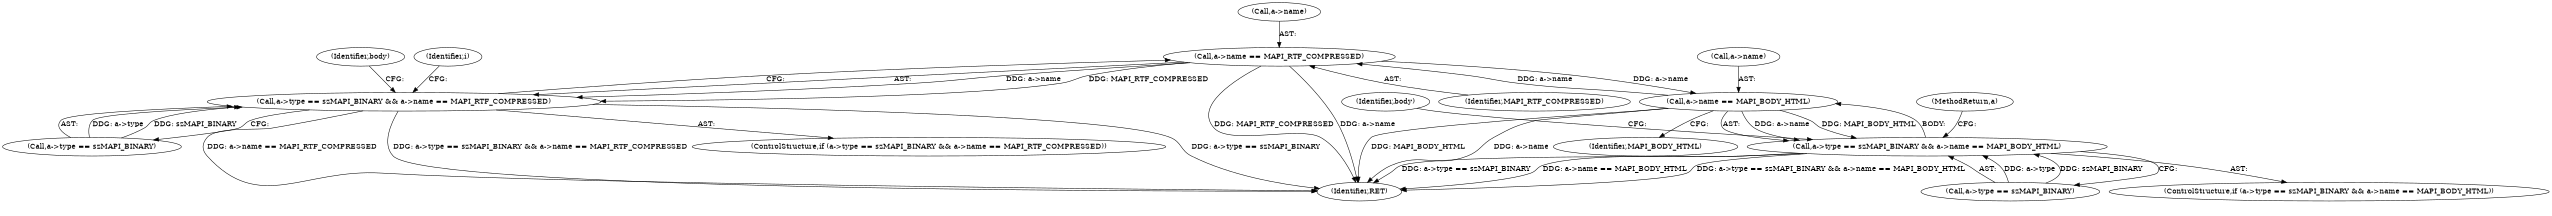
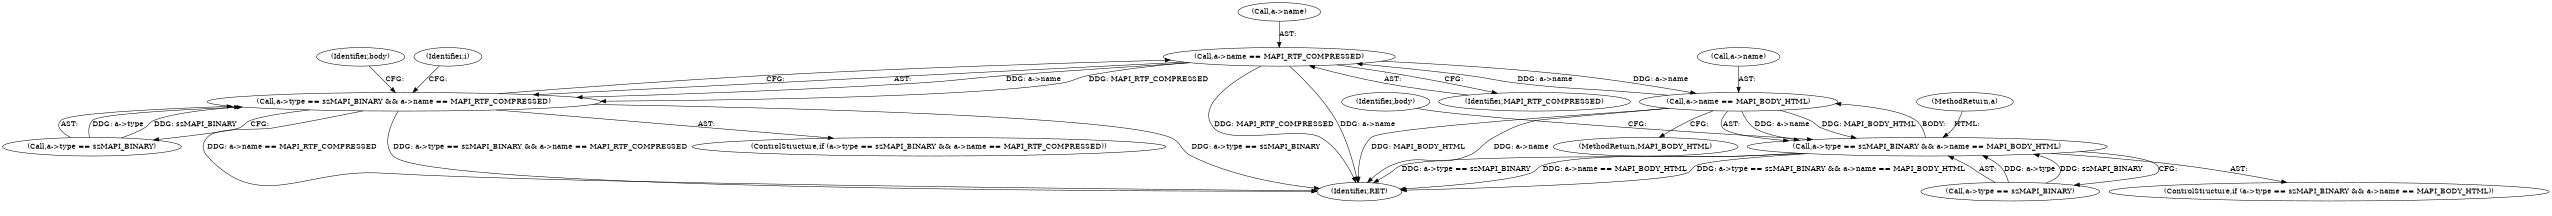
edge "(Call,a->name == MAPI_RTF_COMPRESSED)" -> "(Identifier,MAPI_RTF_COMPRESSED)": added, label "CFG:"
edge "(MethodReturn,a)" -> "(Call,a->type == szMAPI_BINARY && a->name == MAPI_BODY_HTML)": label "CFG: " -> "HTML: "
node "(Identifier,MAPI_BODY_HTML)": label "(Identifier,MAPI_BODY_HTML)" -> "(MethodReturn,MAPI_BODY_HTML)"
